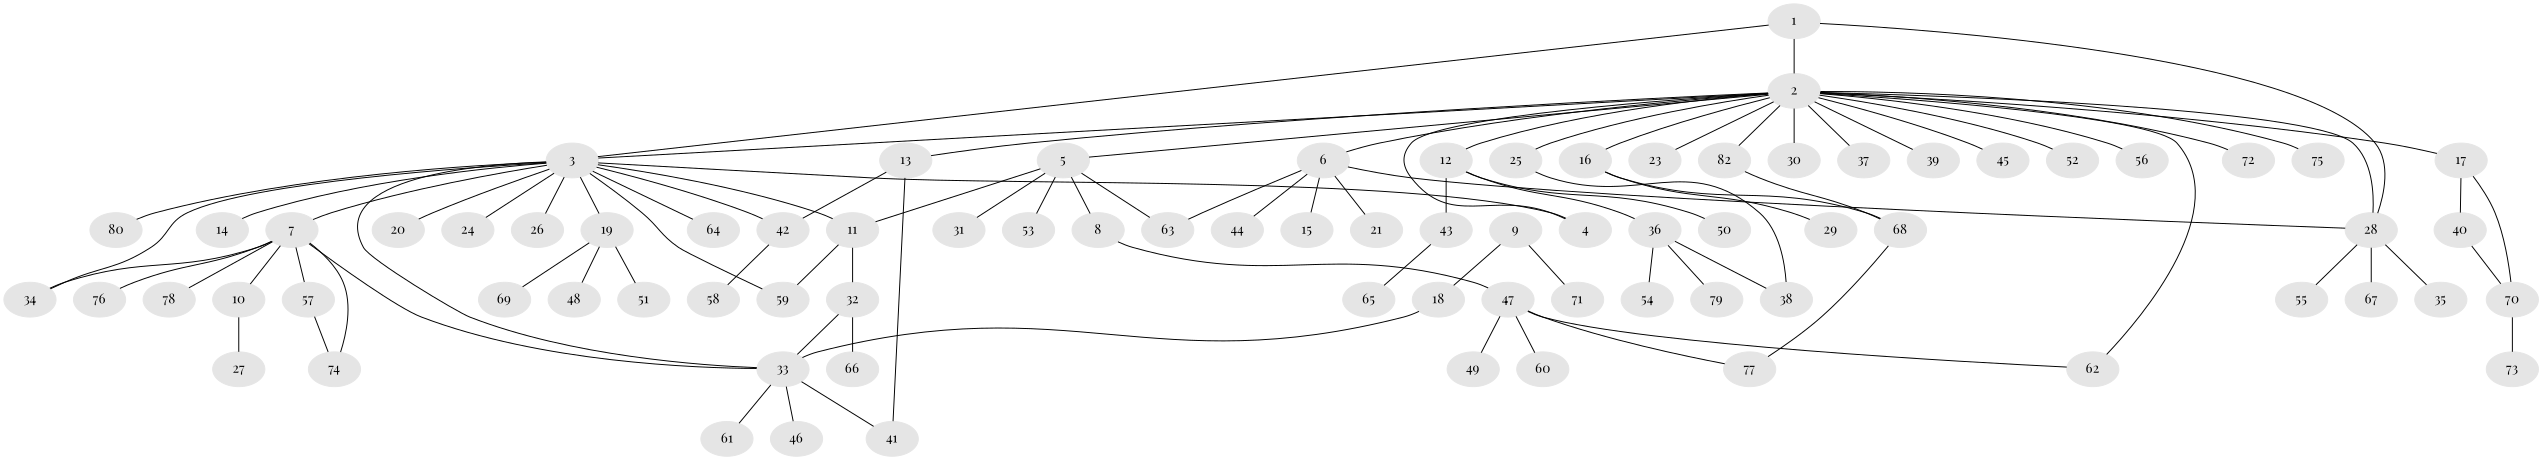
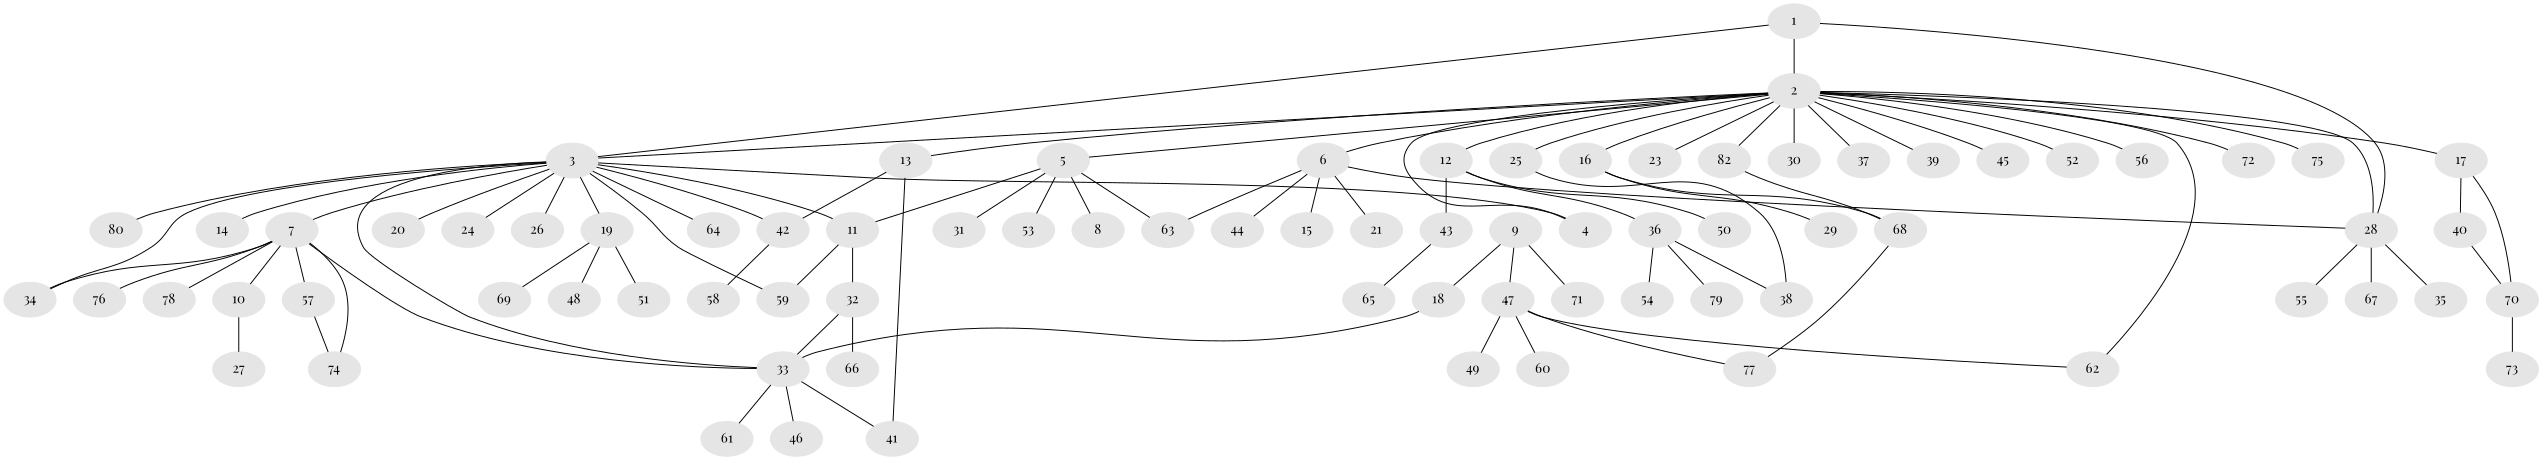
edge "8" -- "47": now "9" -- "47"
